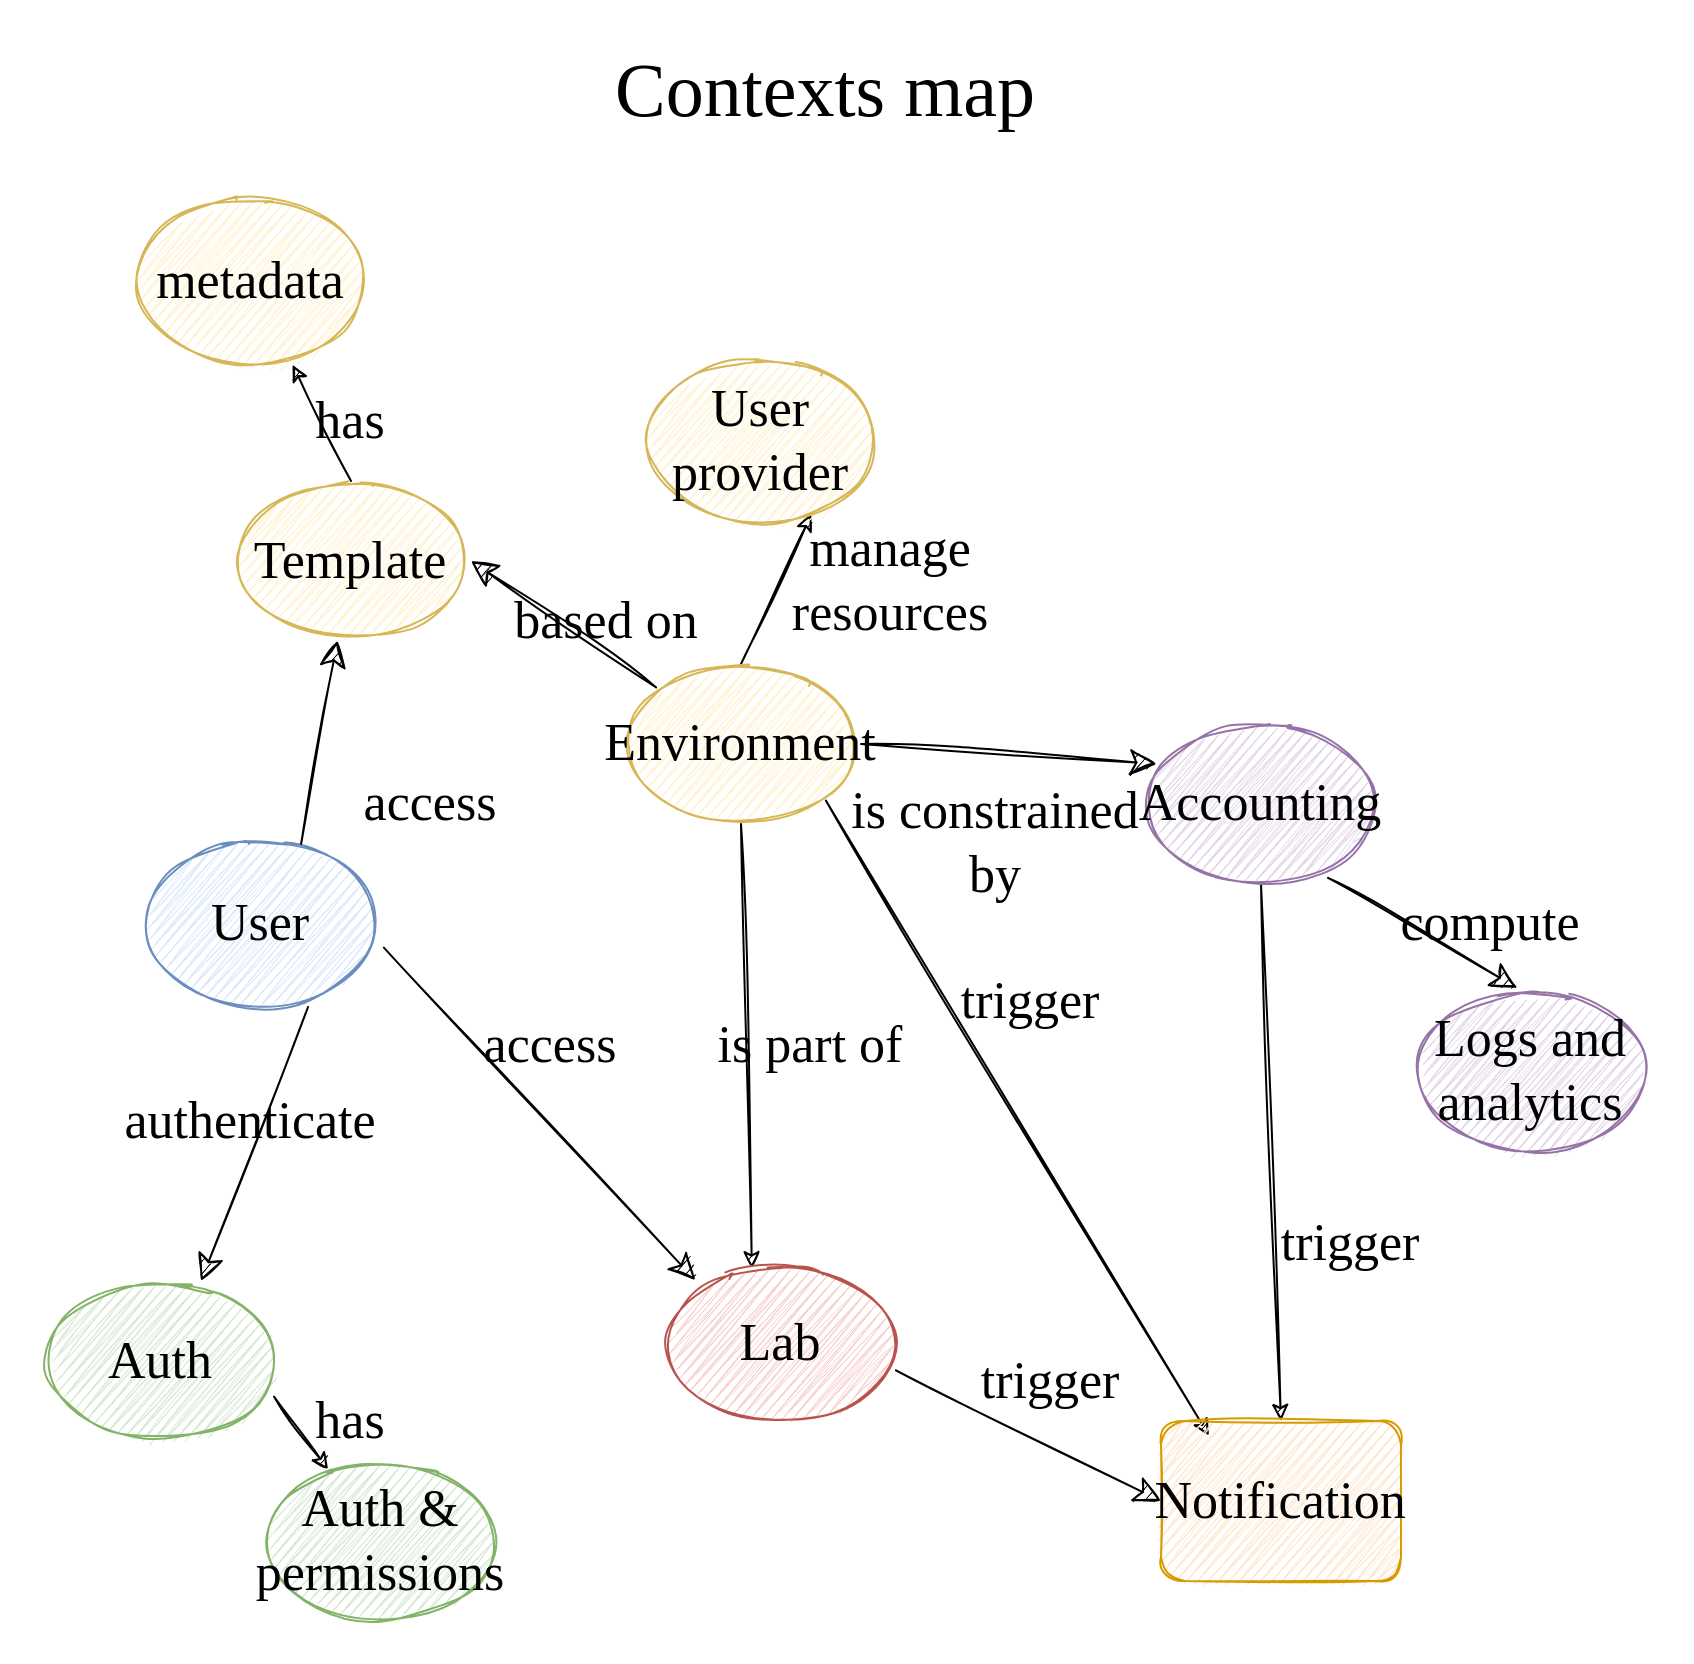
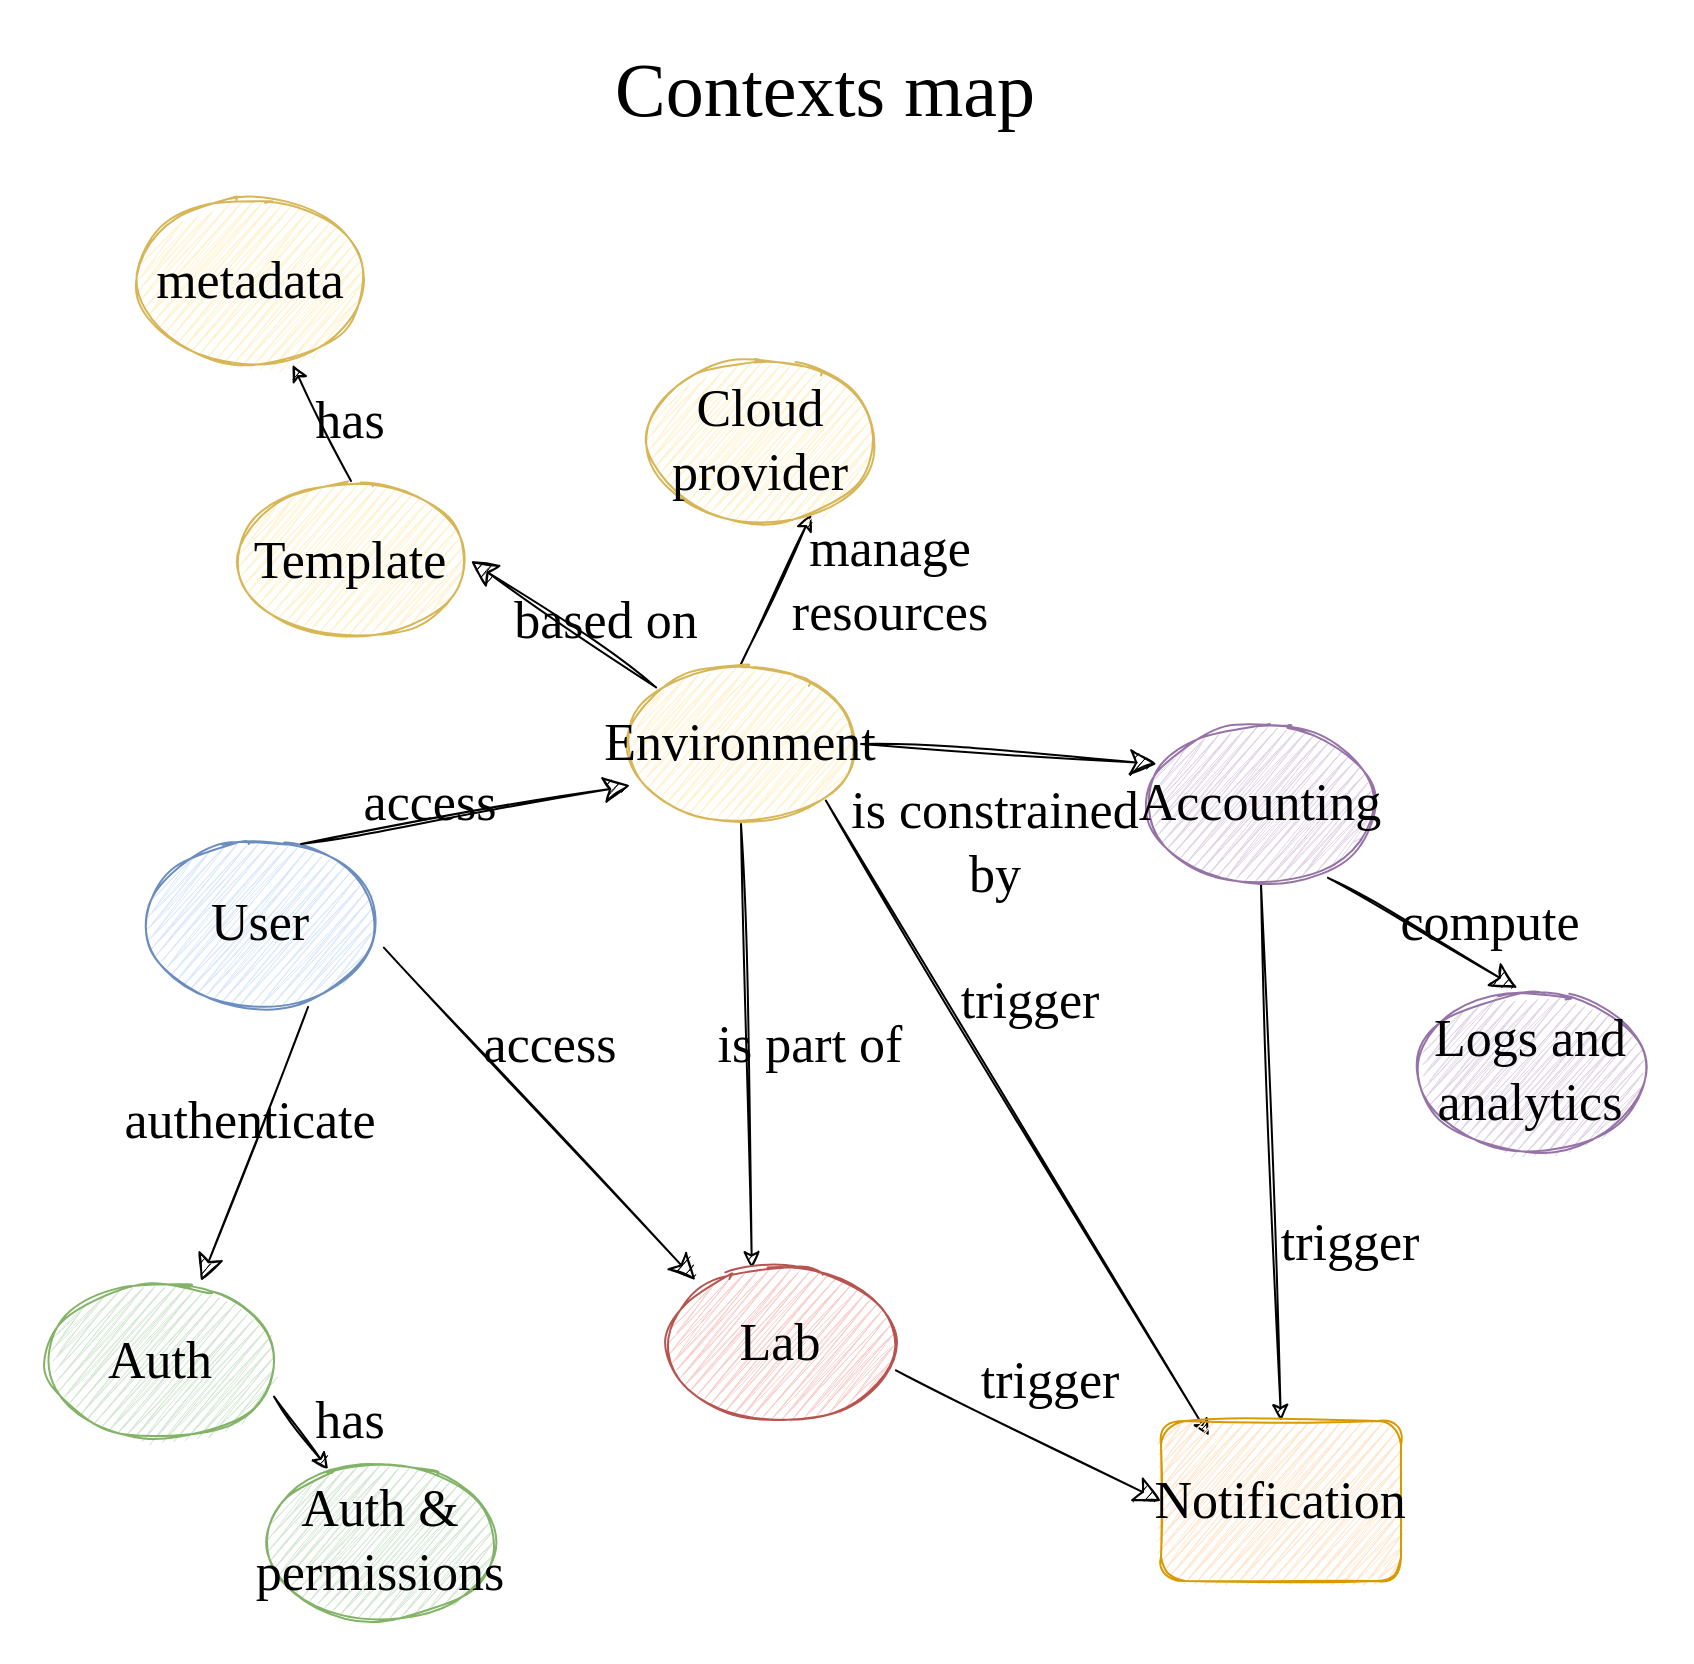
node "User provider": label "User provider" -> "Cloud provider"
edge "User" -> "Template": now "User" -> "Environment"
